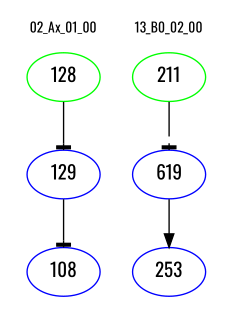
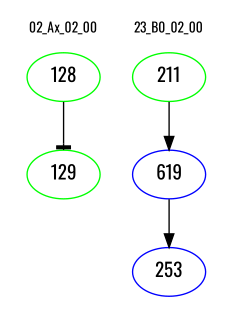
cluster "02_Ax_01_00": label "02_Ax_01_00" -> "02_Ax_02_00"
cluster "13_B0_02_00": label "13_B0_02_00" -> "23_B0_02_00"
edge "211" -> "619": arrowhead tee -> normal
node "129": color blue -> green
node "108": removed
